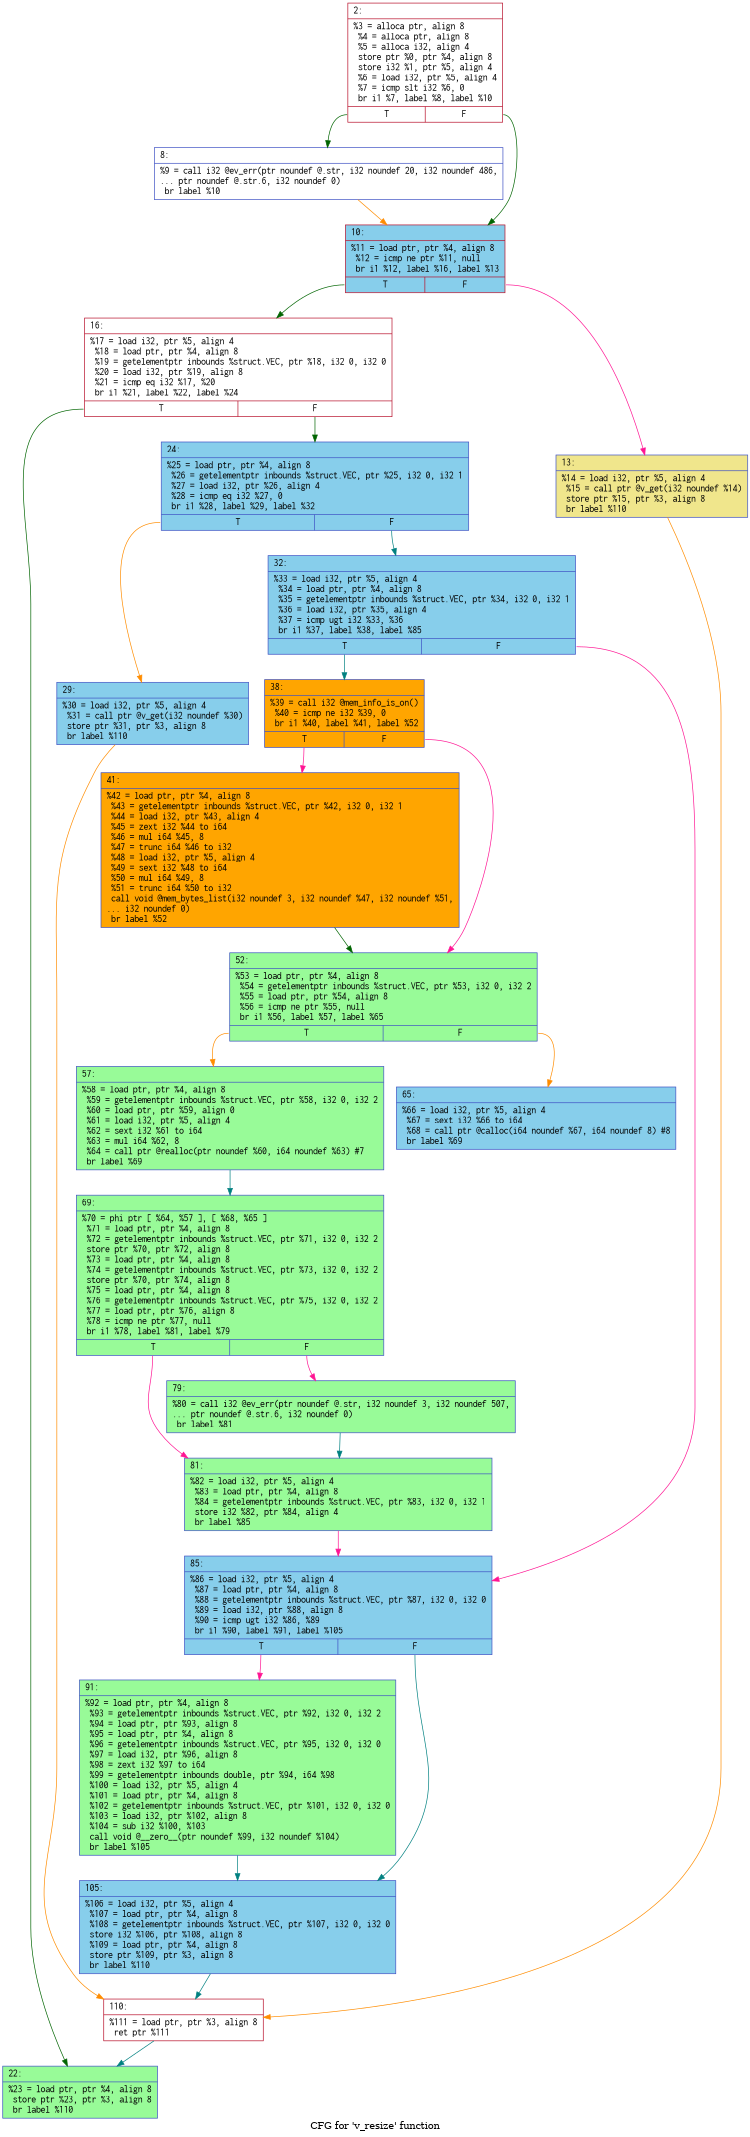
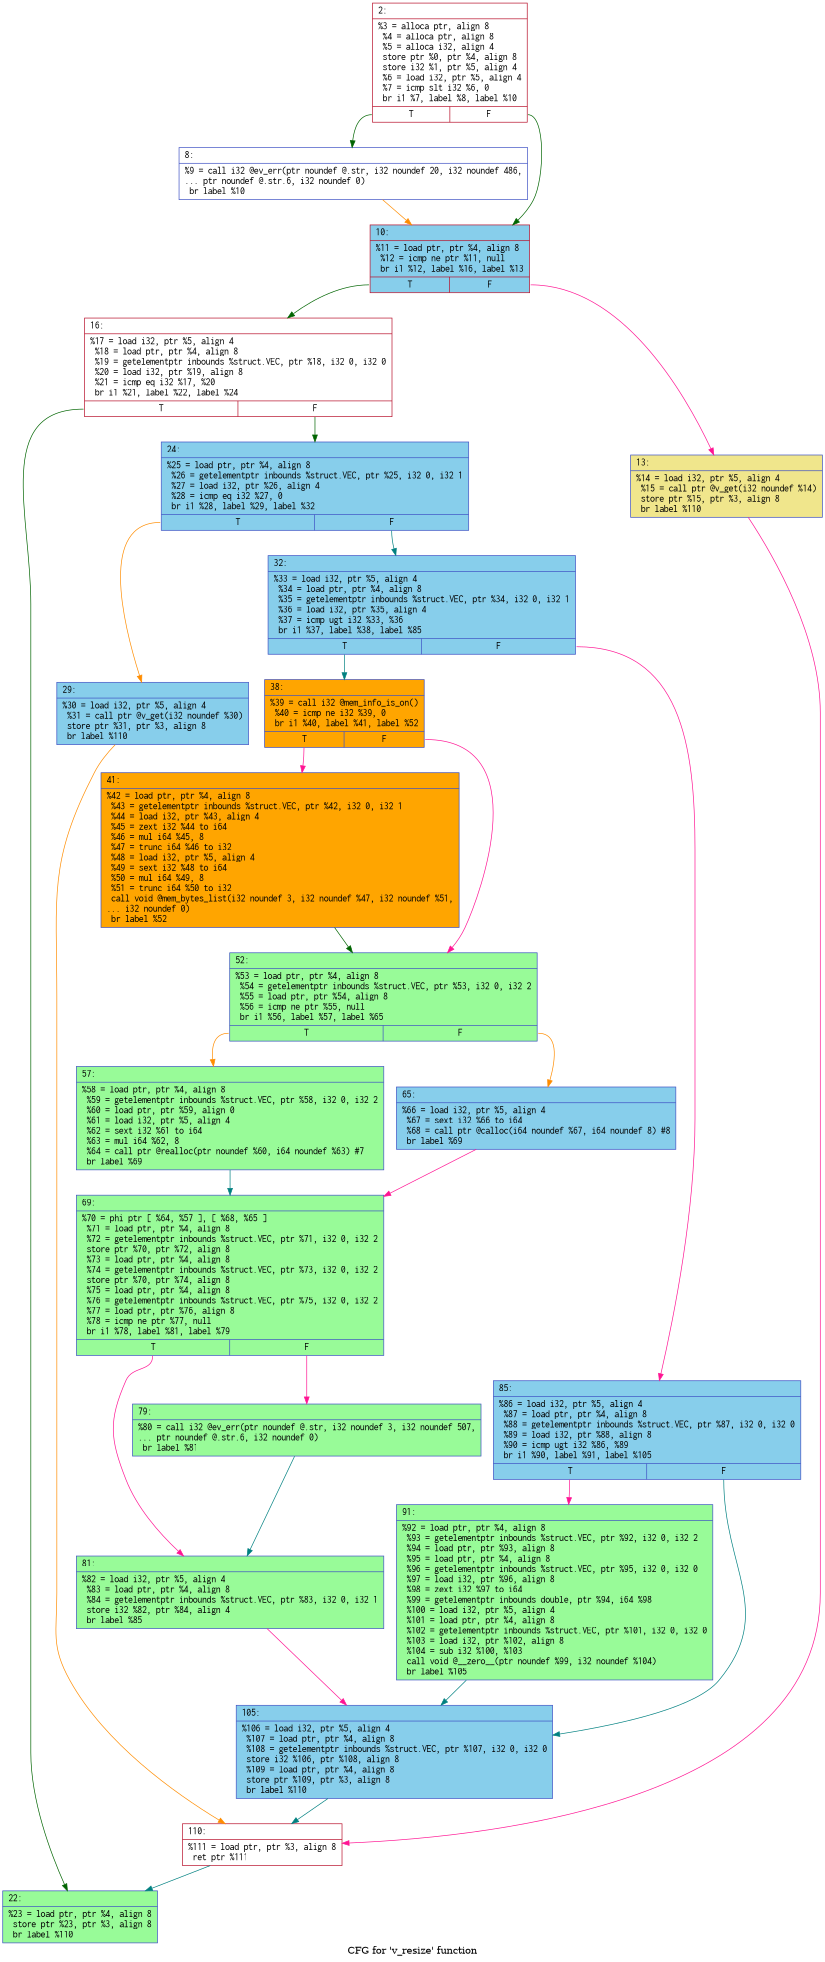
edge "65:" -> "69:": added
edge "13:" -> "110:": color darkorange -> deeppink
edge "81:" -> "85:": now "81:" -> "105:"
